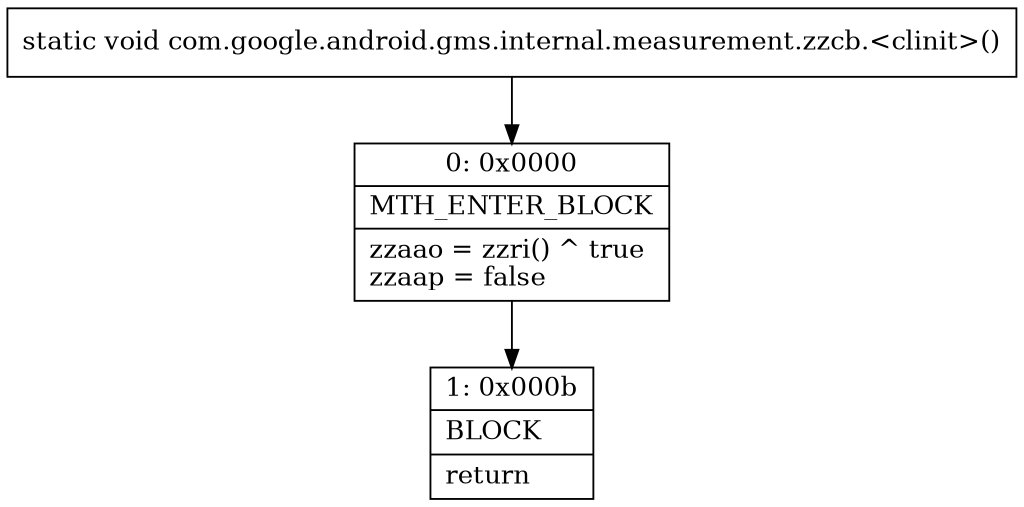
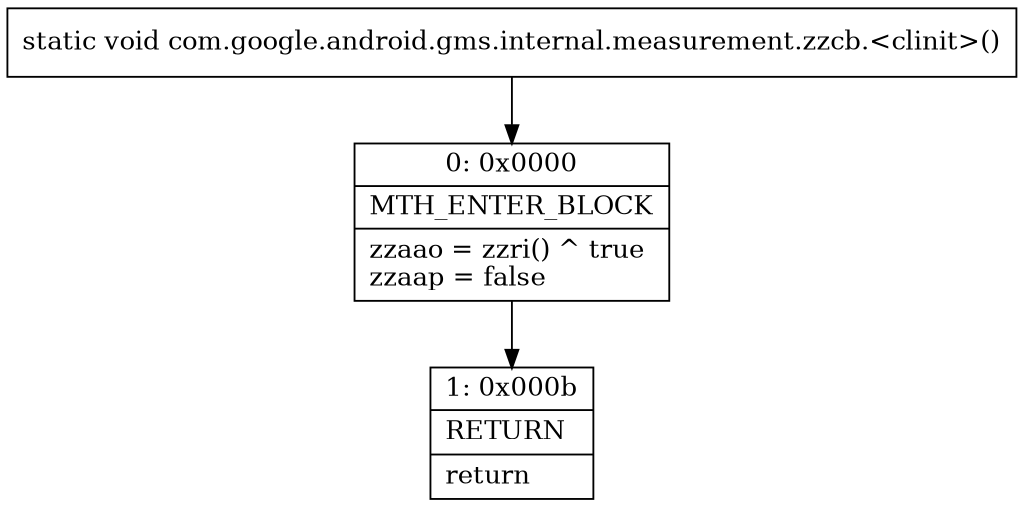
node "1: 0x000b": text "BLOCK" -> "RETURN"
